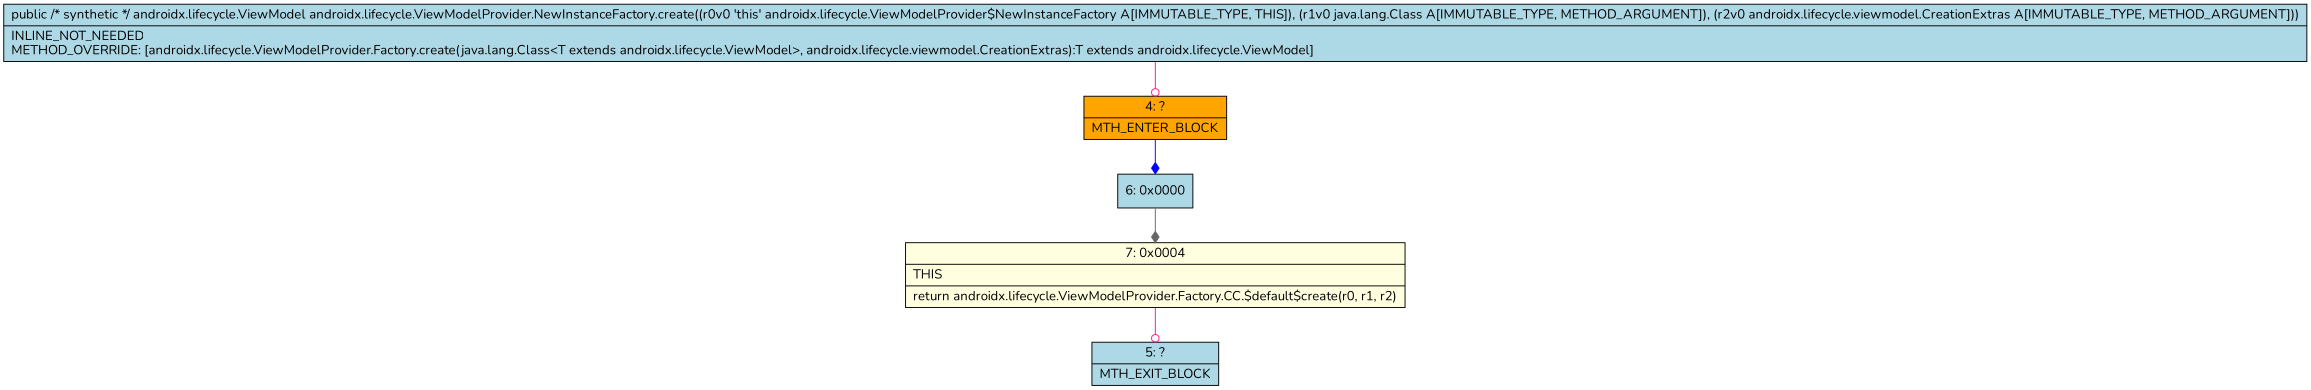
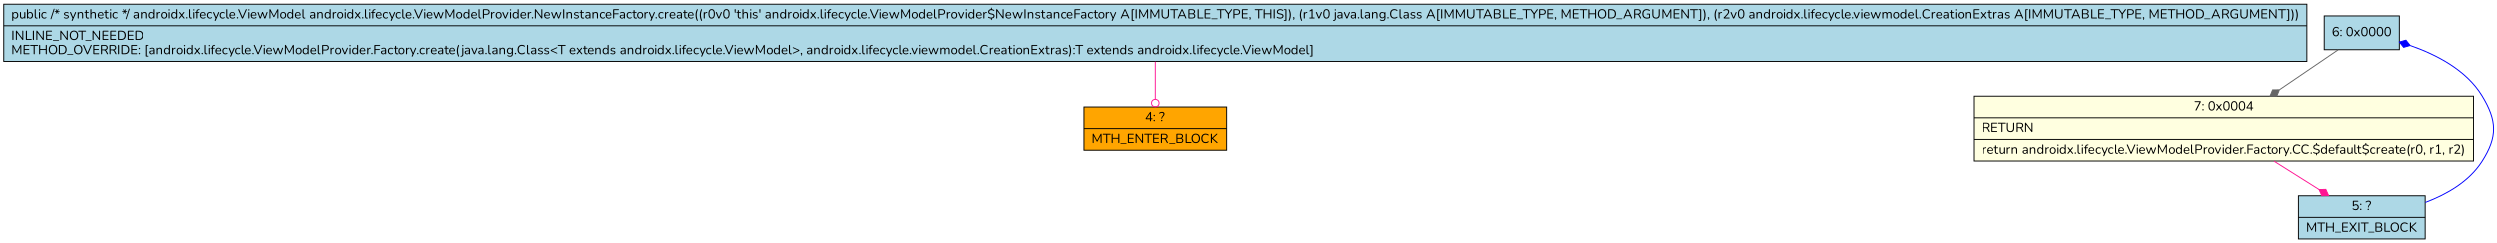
edge "4: ?" -> "6: 0x0000": now "5: ?" -> "6: 0x0000"
node "7: 0x0004": text "THIS" -> "RETURN"
edge "7: 0x0004" -> "5: ?": arrowhead odot -> diamond
